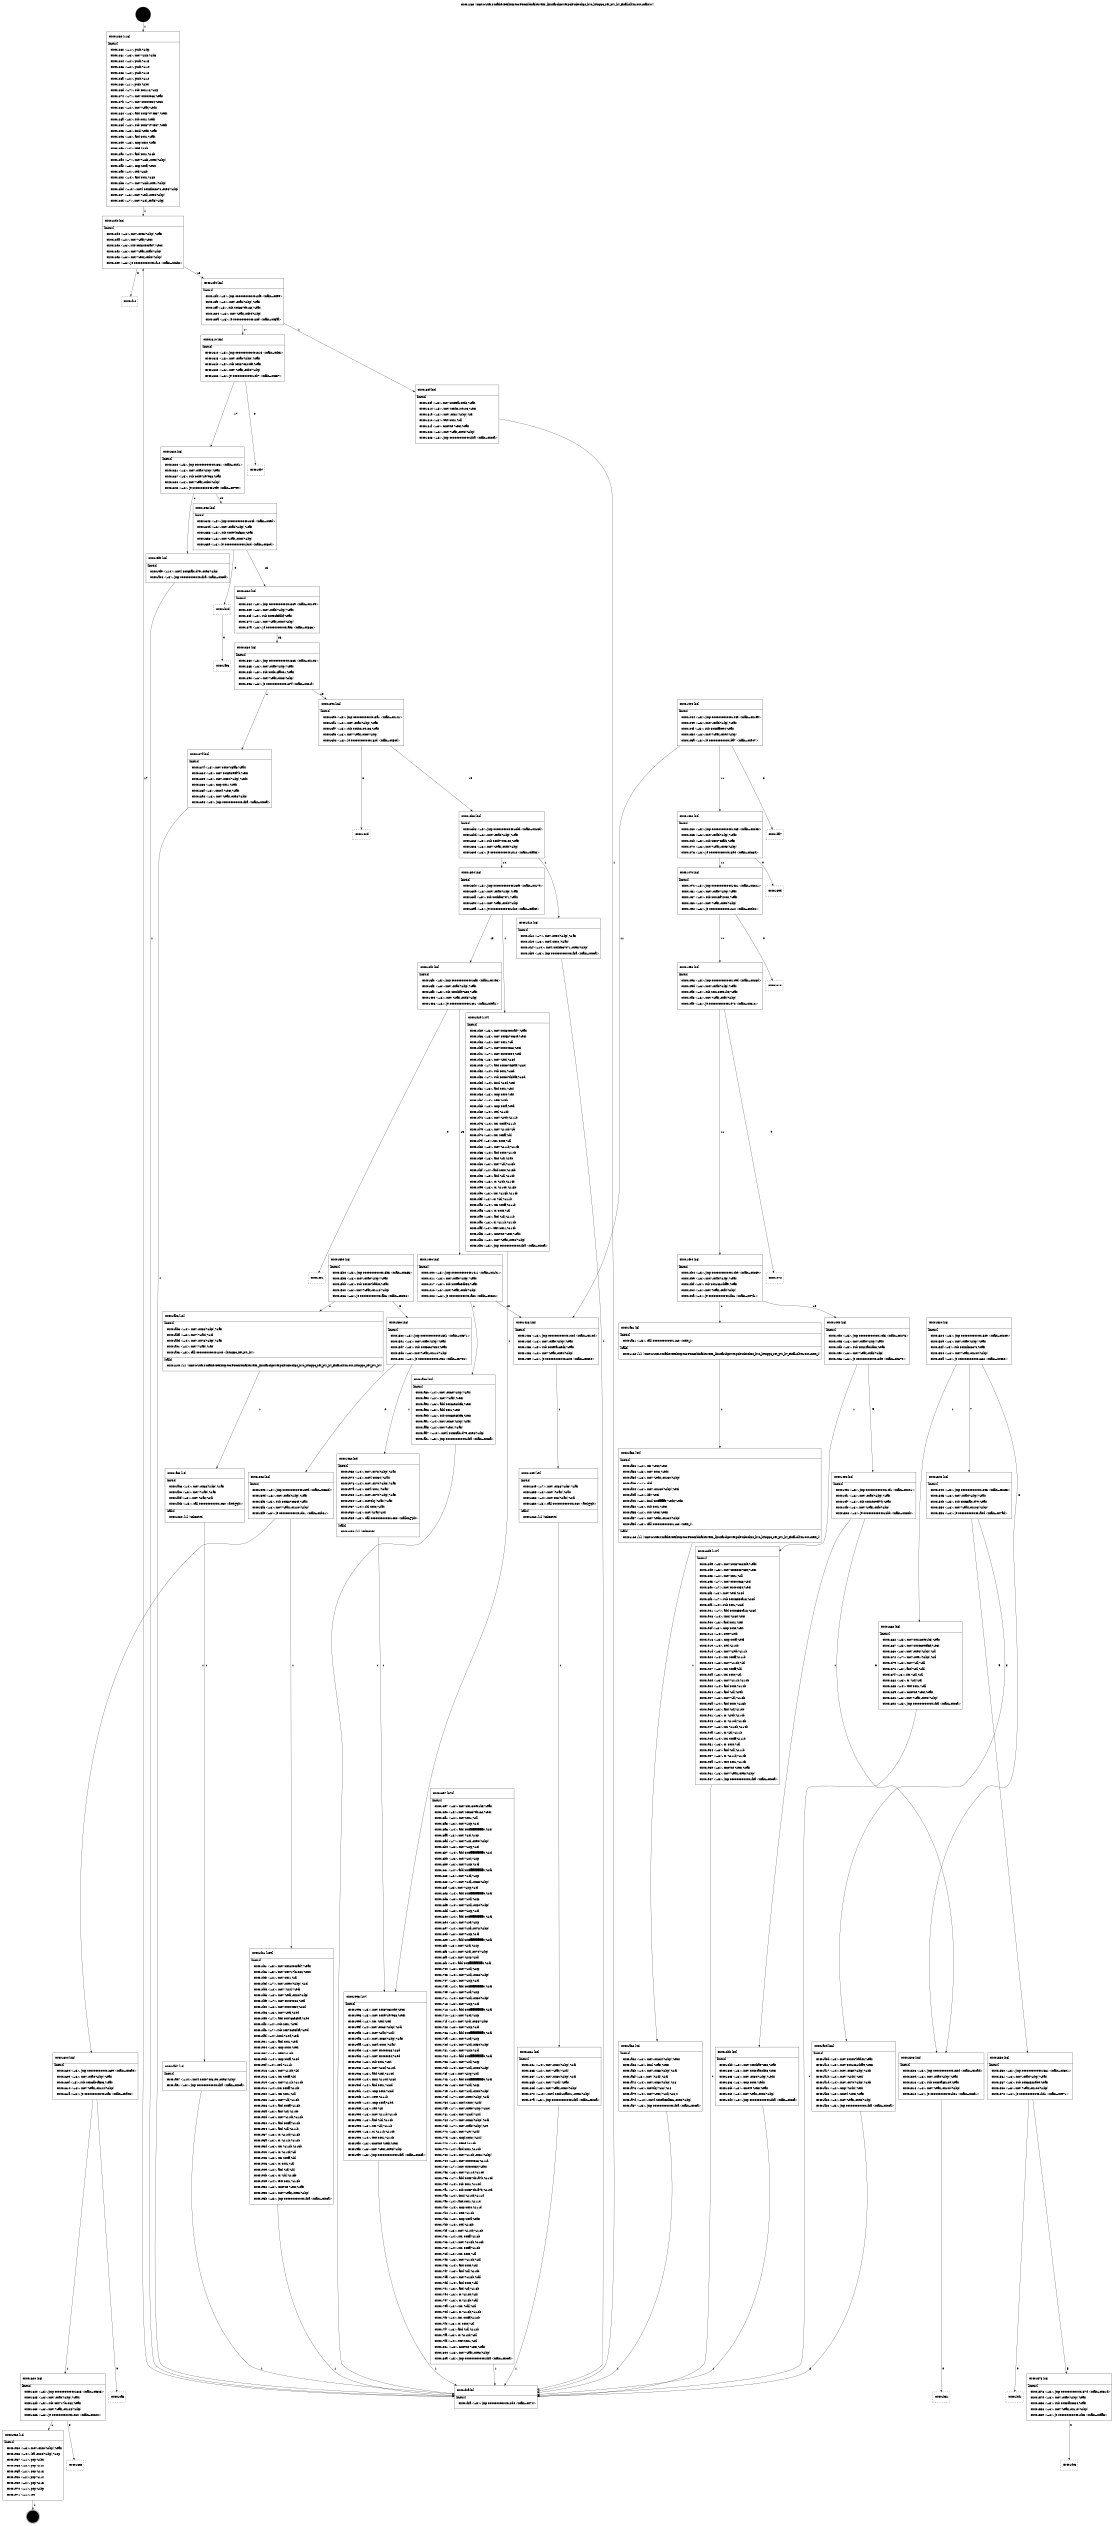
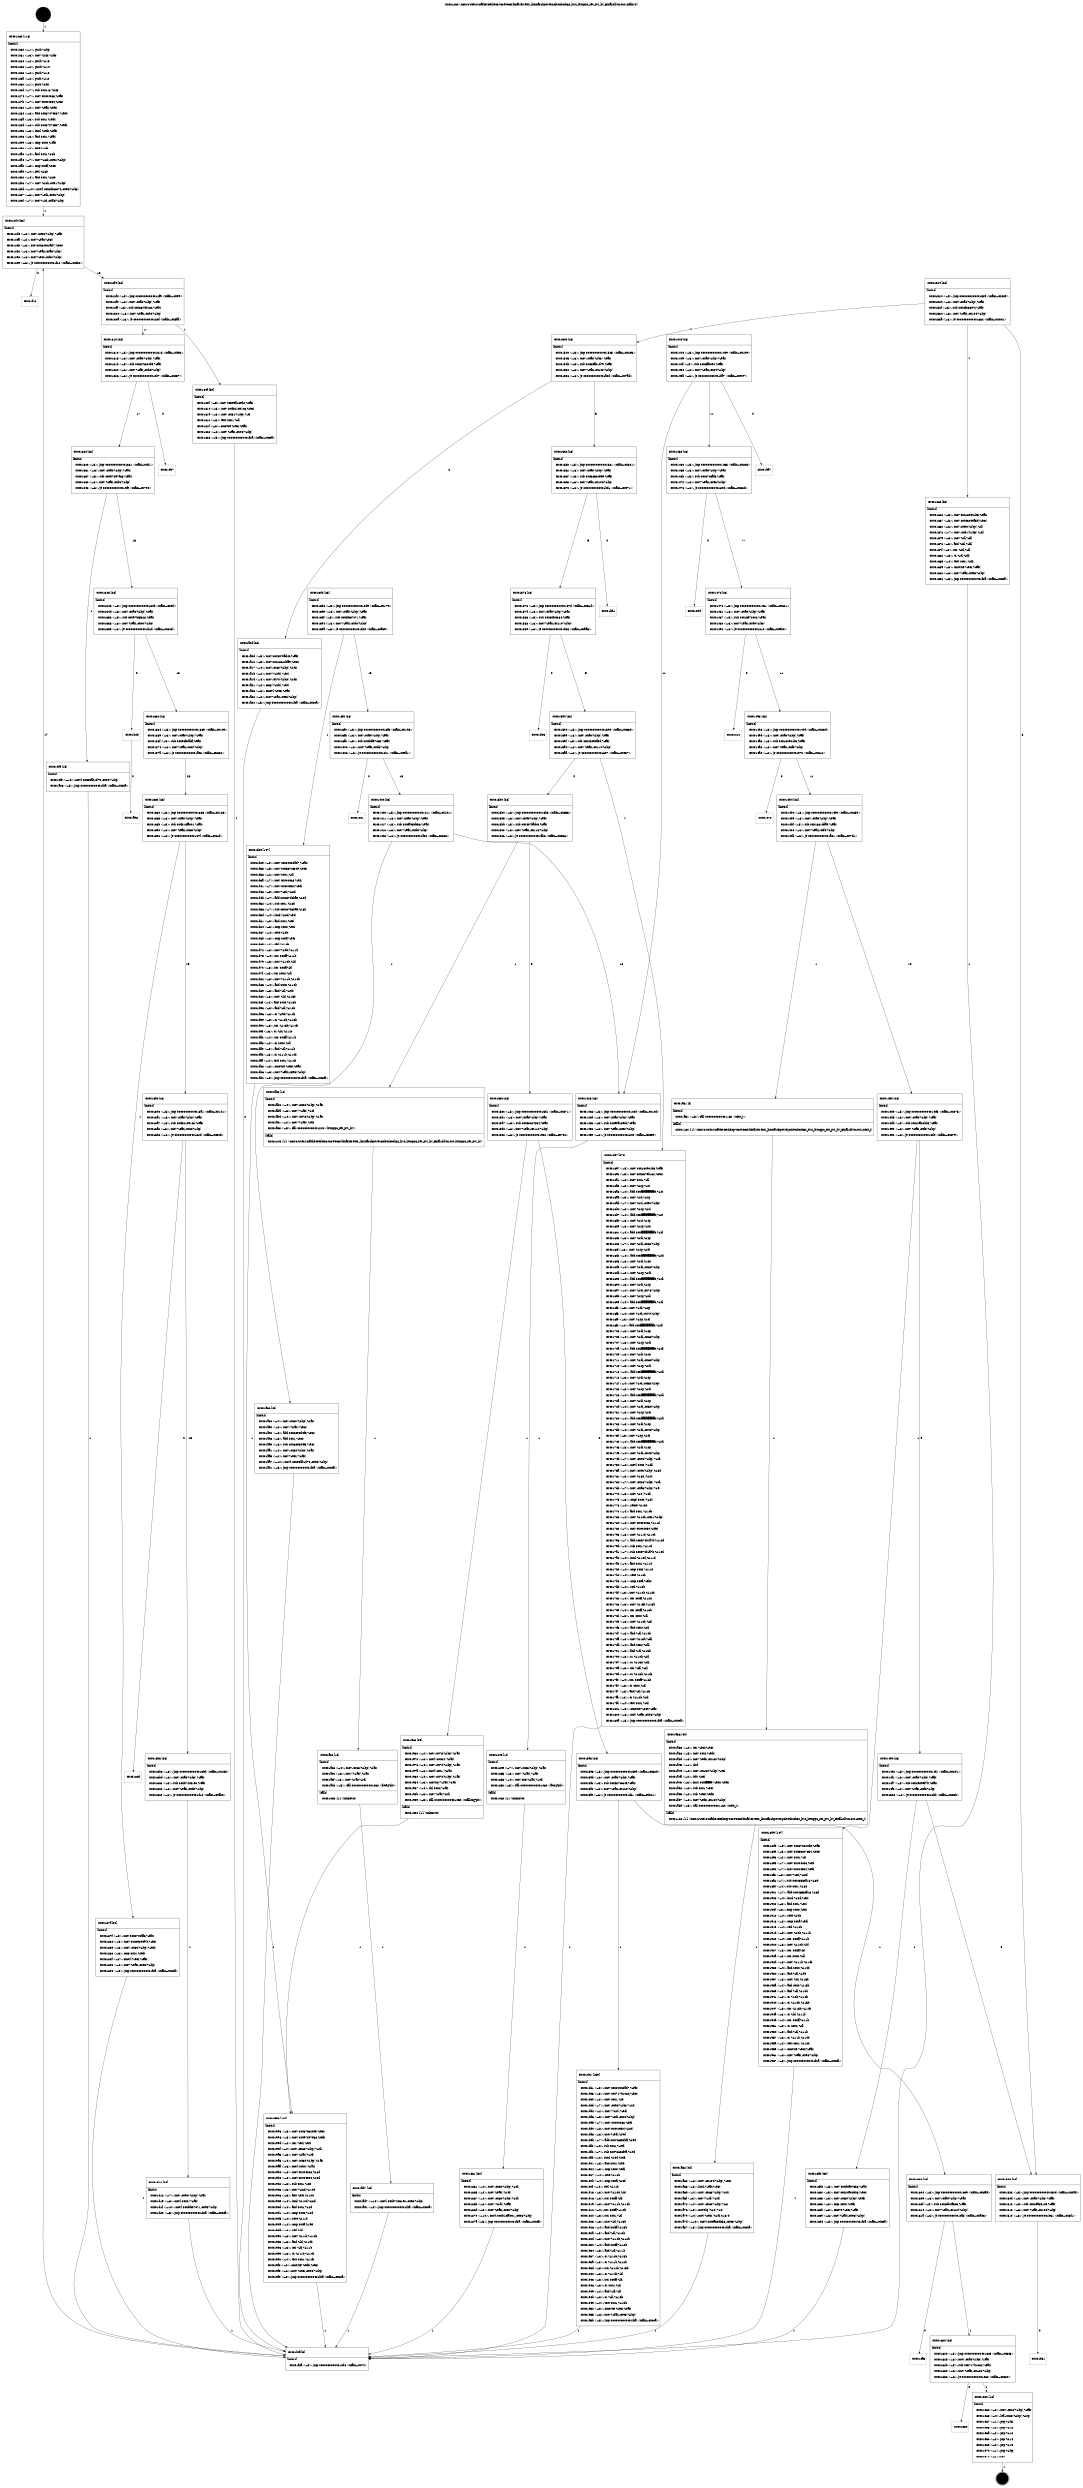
node "0x401594 [28]": added
edge "0x4013b8 [28]" -> "0x4013d4 [28]": removed, label "14"
